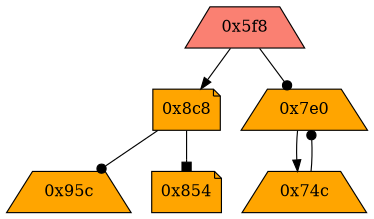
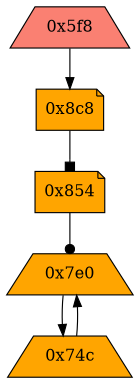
edge "0x5f8" -> "0x7e0": now "0x854" -> "0x7e0"
edge "0x74c" -> "0x7e0": arrowhead dot -> normal
node "0x95c": removed
